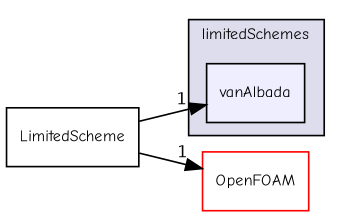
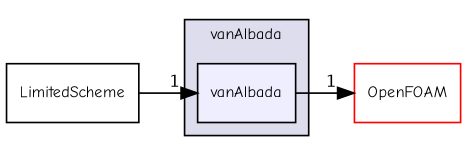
cluster "limitedSchemes": label "limitedSchemes" -> "vanAlbada"
edge "LimitedScheme" -> "OpenFOAM": now "vanAlbada" -> "OpenFOAM"
